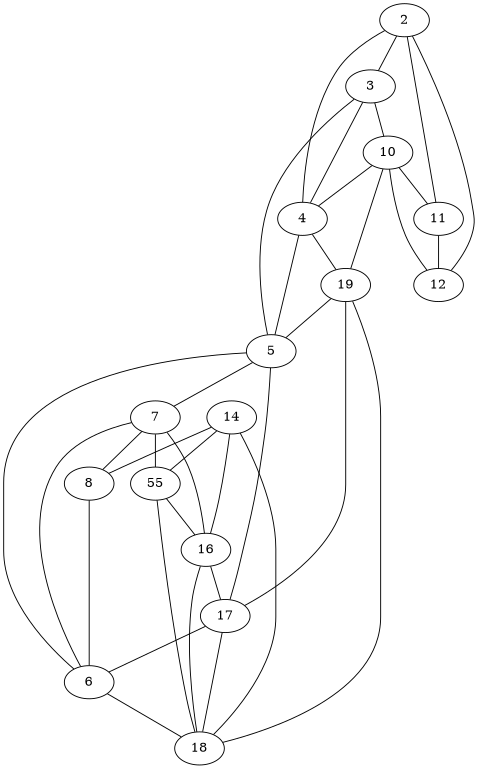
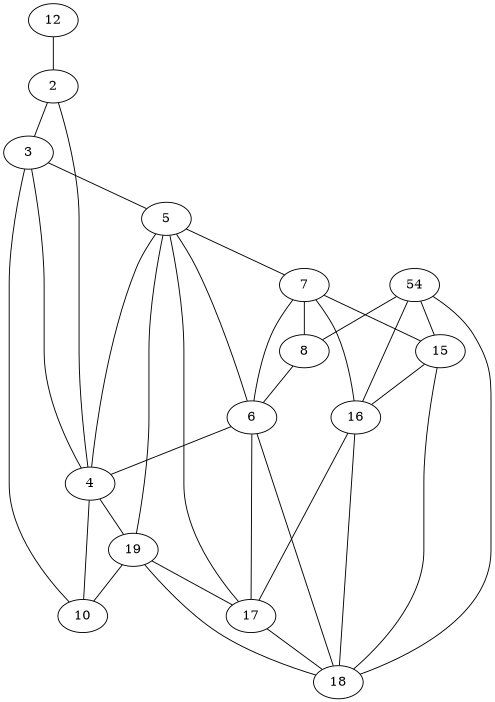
node "11": removed
edge "10" -- "12": removed
node "14": label "14" -> "54"
edge "6" -- "4": added
node "55": label "55" -> "15"
